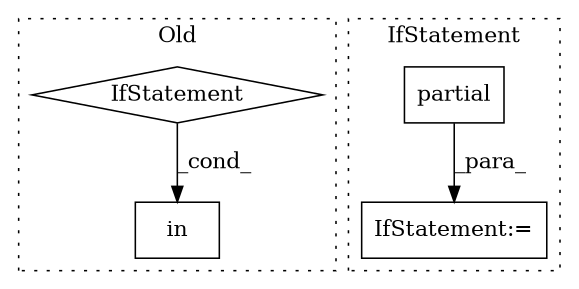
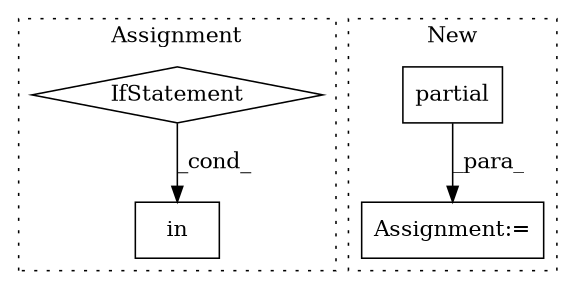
cluster "Old": label "Old" -> "Assignment"
cluster "IfStatement": label "IfStatement" -> "New"
node "IfStatement:=": label "IfStatement:=" -> "Assignment:="
